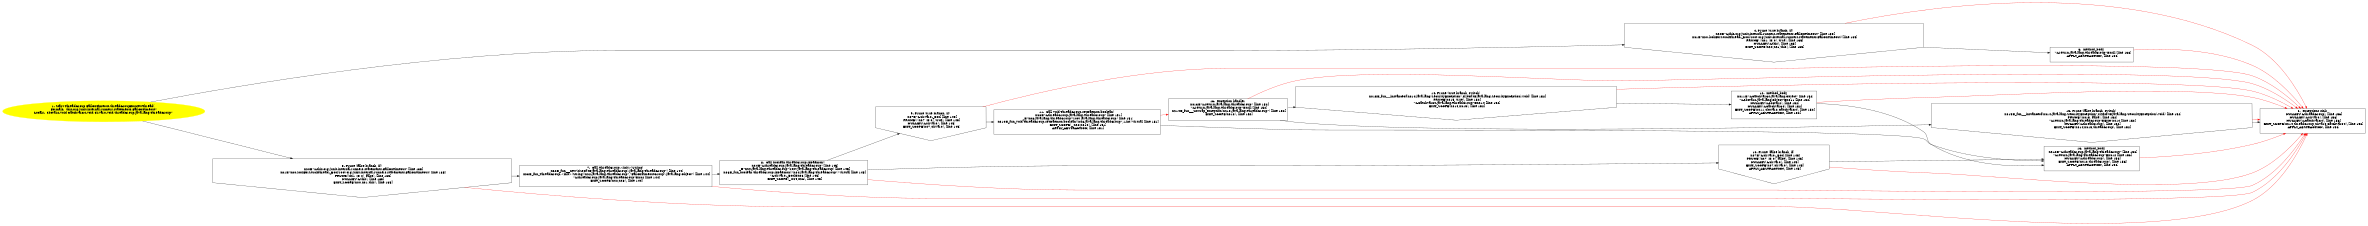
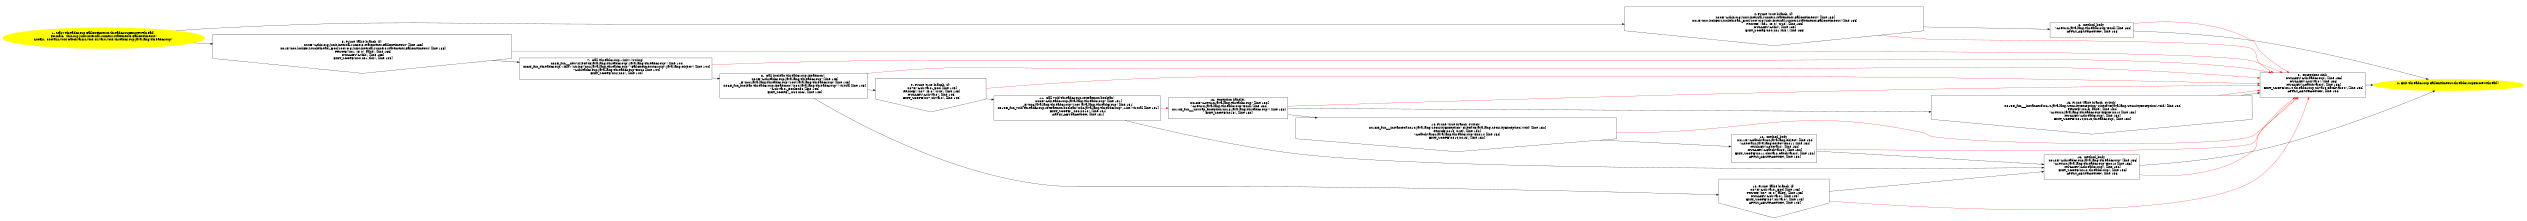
node "2: Exit ThreadGroup FailOnTimeout.threadGroupForNewThread()": added
